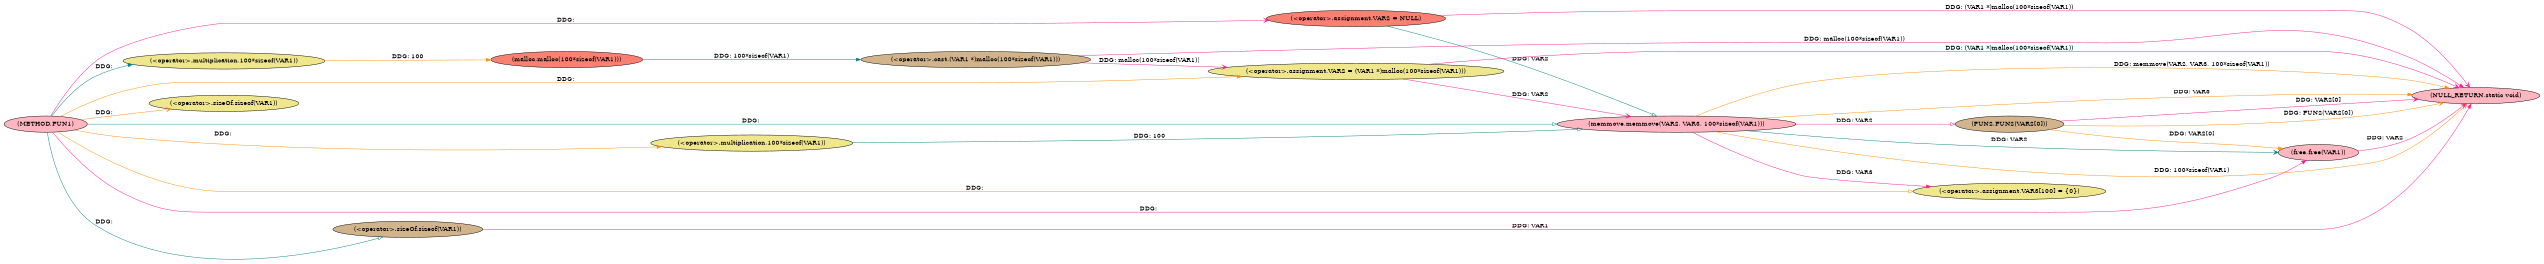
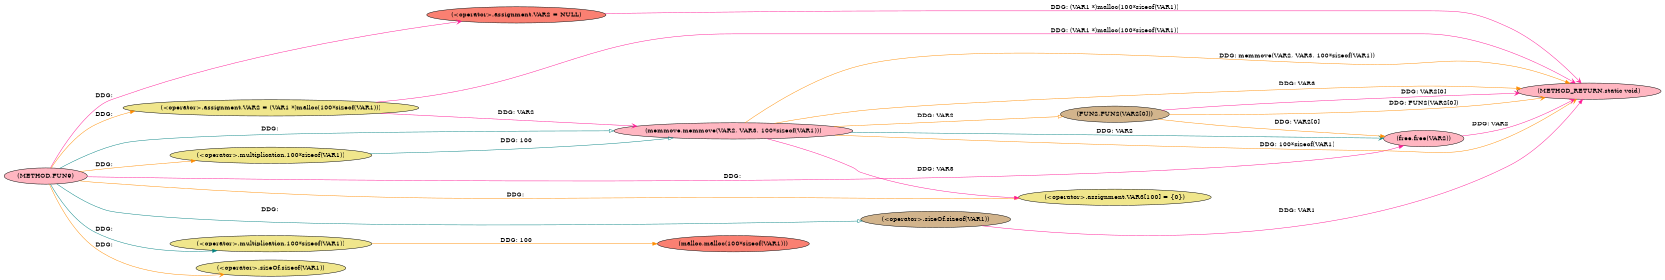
node "(<operator>.cast,(VAR1 *)malloc(100*sizeof(VAR1)))": removed
edge "(<operator>.assignment,VAR2 = NULL)" -> "(memmove,memmove(VAR2, VAR3, 100*sizeof(VAR1)))": removed, label "DDG: VAR2"
node "(NULL_RETURN,static void)": label "(NULL_RETURN,static void)" -> "(METHOD_RETURN,static void)"
node "(METHOD,FUN1)": label "(METHOD,FUN1)" -> "(METHOD,FUN9)"
edge "(memmove,memmove(VAR2, VAR3, 100*sizeof(VAR1)))" -> "(FUN2,FUN2(VAR2[0]))": color deeppink -> darkorange
node "(free,free(VAR1))": label "(free,free(VAR1))" -> "(free,free(VAR2))"
